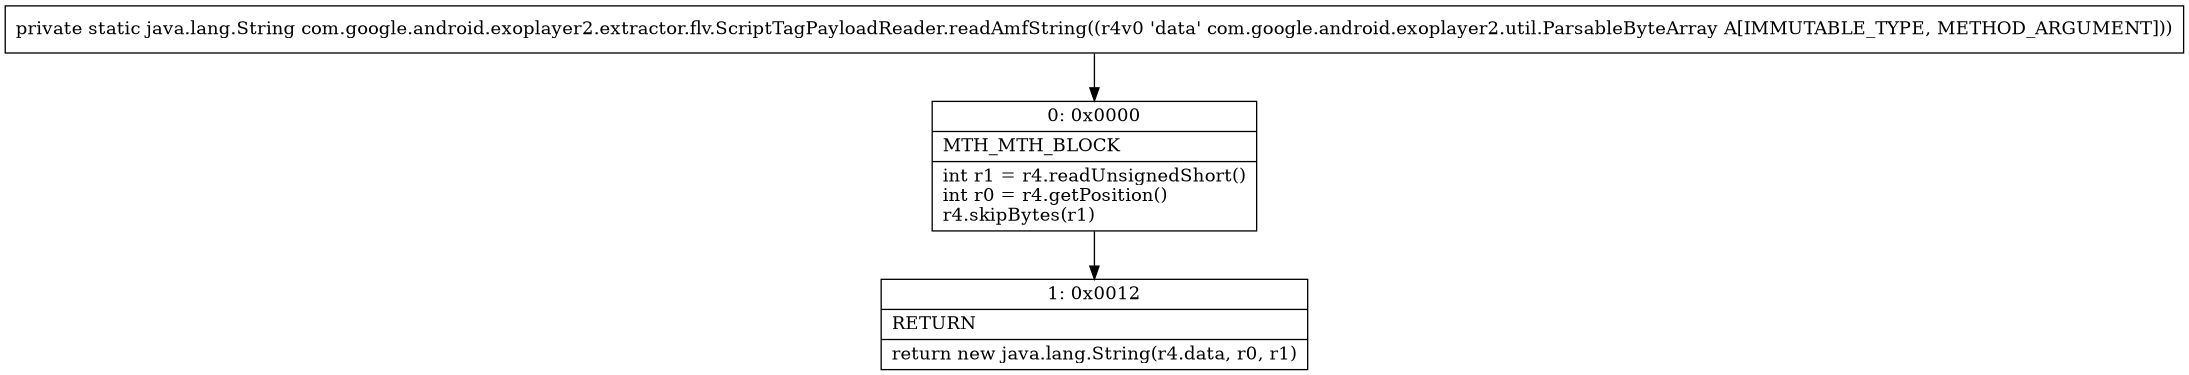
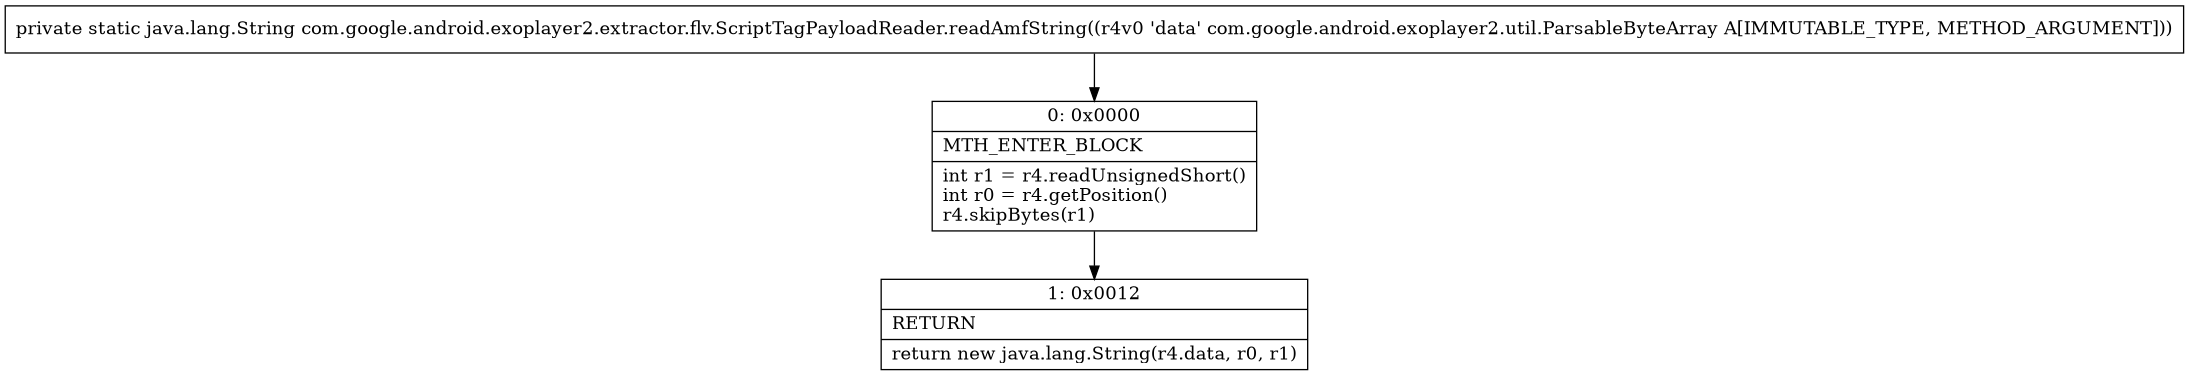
node "0: 0x0000": text "MTH_MTH_BLOCK" -> "MTH_ENTER_BLOCK"
